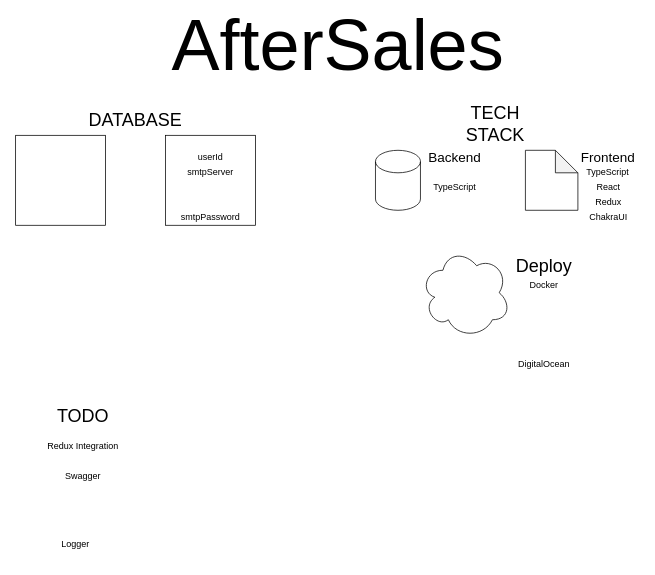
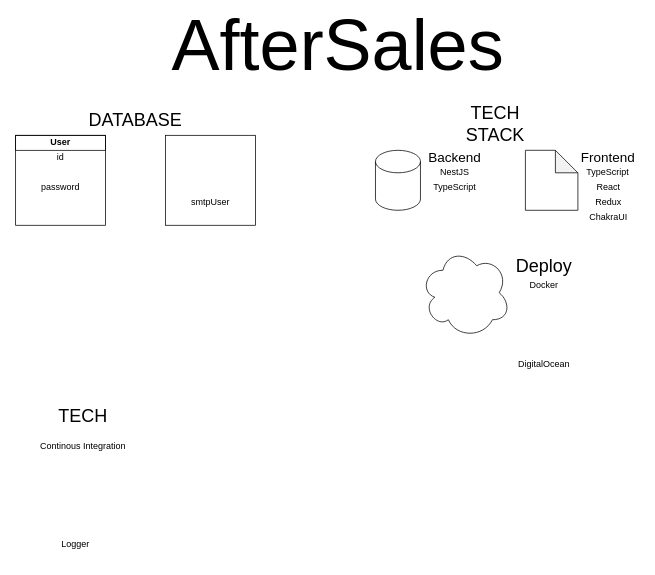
node "User": added
node "id": added
node "userId": removed
node "smtpServer": removed
node "NestJS": added
node "password": added
node "smtpUser": added
node "smtpPassword": removed
node "TODO": label "TODO" -> "TECH"
node "Redux Integration": label "Redux Integration" -> "Continous Integration"
node "Swagger": removed
